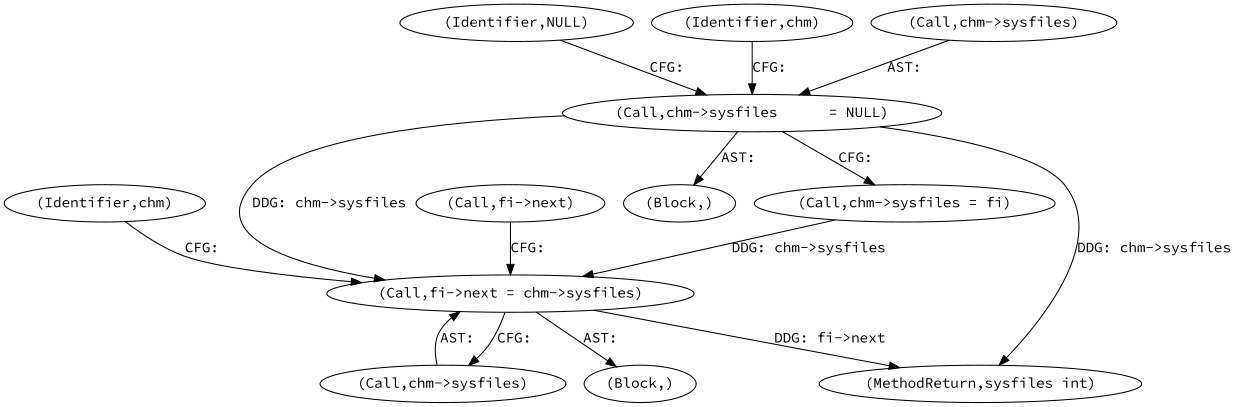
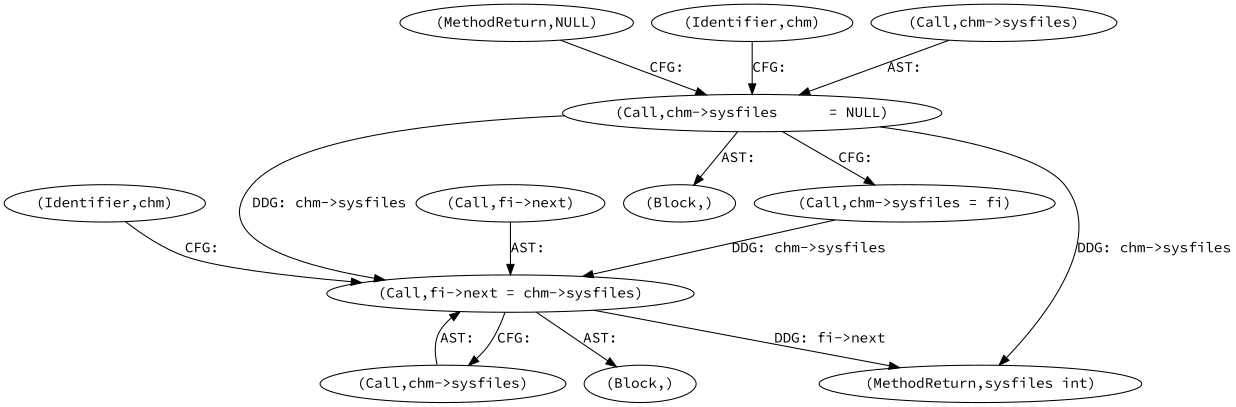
node "(Identifier,NULL)": label "(Identifier,NULL)" -> "(MethodReturn,NULL)"
edge "(Call,fi->next)" -> "(Call,fi->next = chm->sysfiles)": label "CFG: " -> "AST: "
